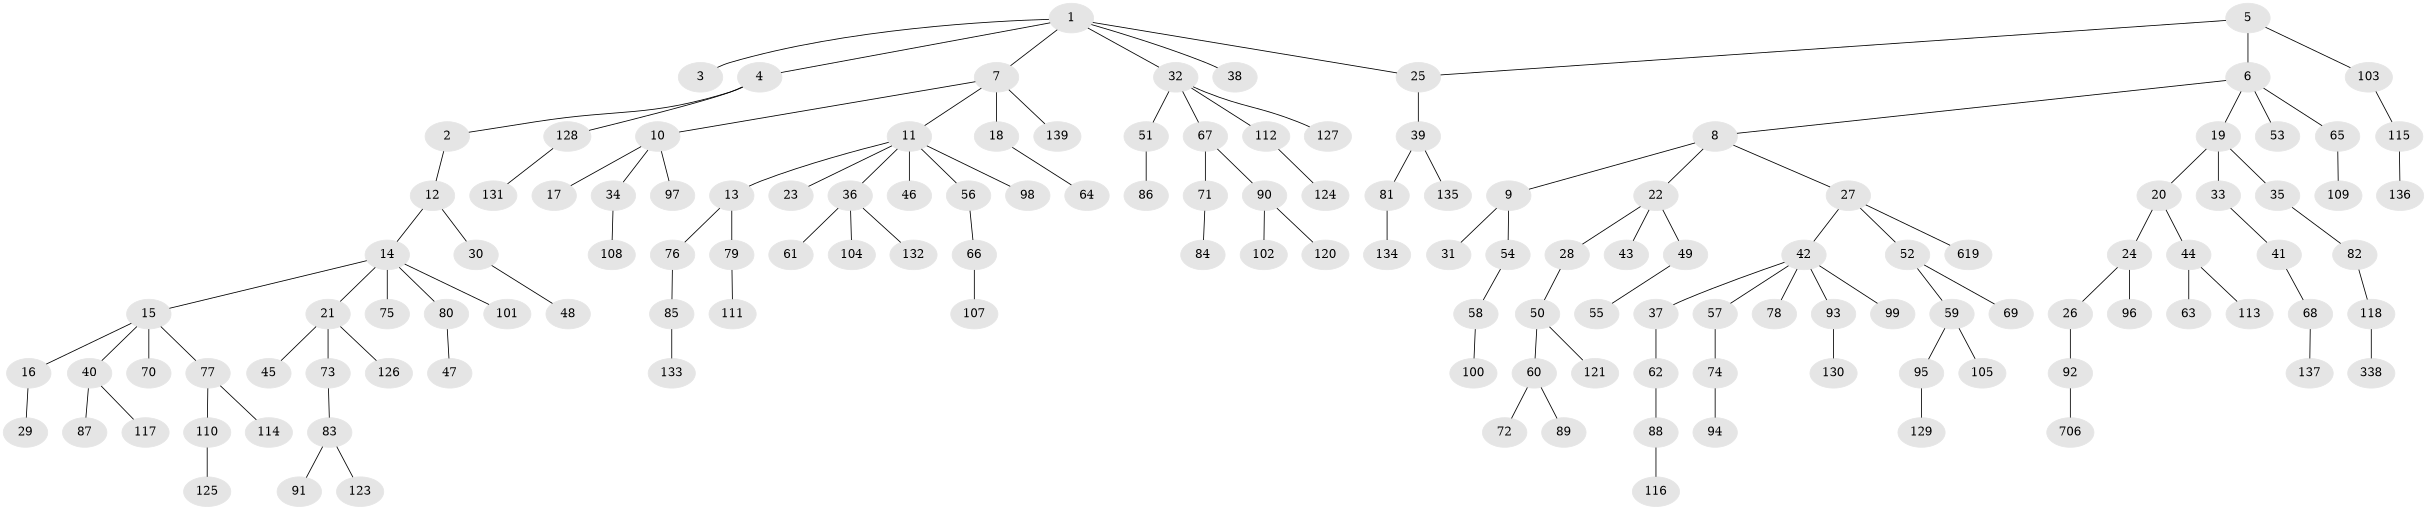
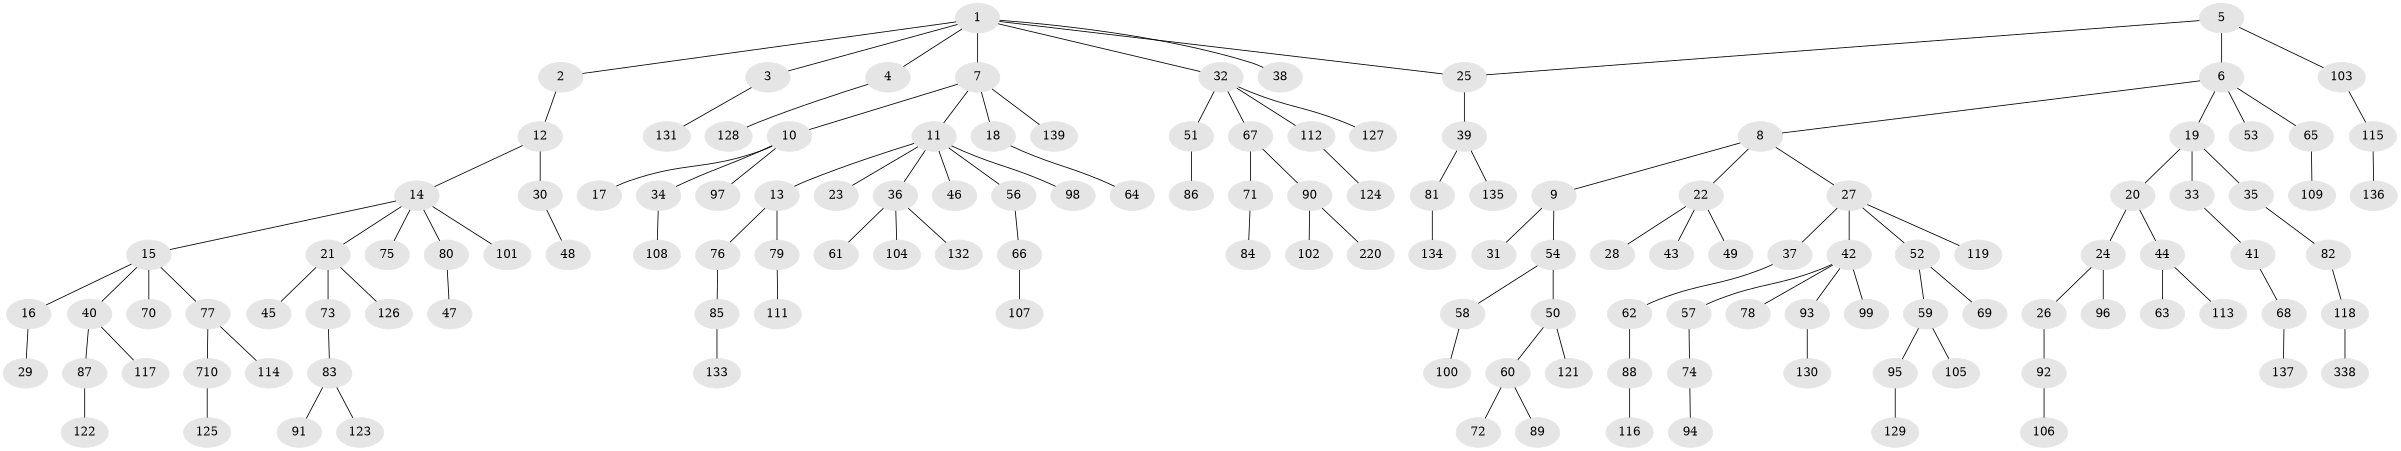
edge "4" -- "2": now "1" -- "2"
edge "128" -- "131": now "3" -- "131"
node "120": label "120" -> "220"
node "619": label "619" -> "119"
edge "42" -- "37": now "27" -- "37"
edge "28" -- "50": now "54" -- "50"
node "55": removed
node "122": added
node "110": label "110" -> "710"
node "706": label "706" -> "106"
